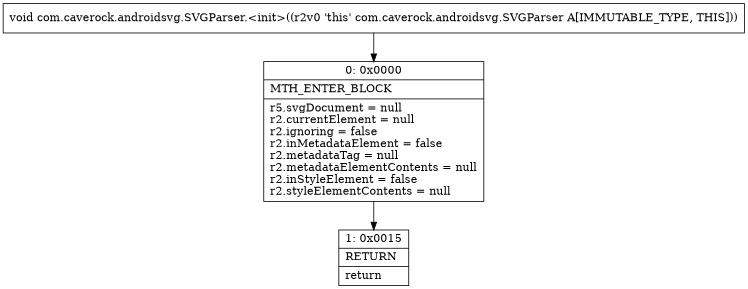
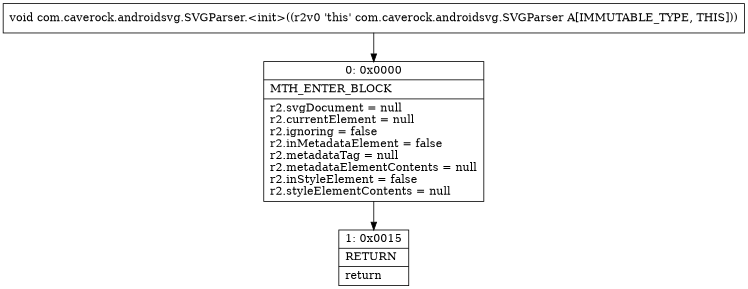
node "0: 0x0000": text "r5.svgDocument = null" -> "r2.svgDocument = null"
